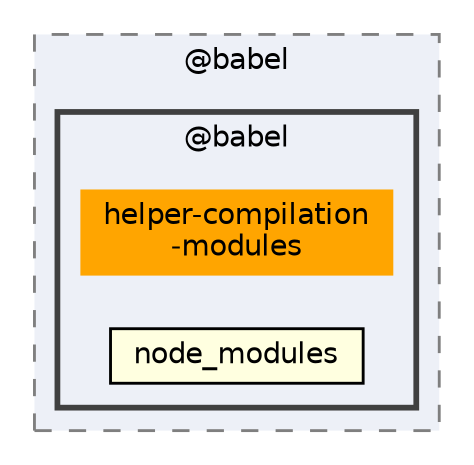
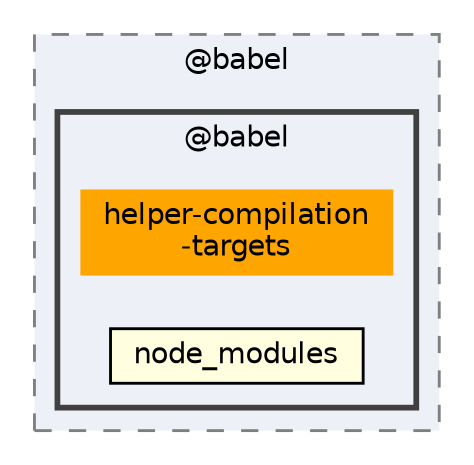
node "helper-compilation -modules": label "helper-compilation -modules" -> "helper-compilation -targets"
